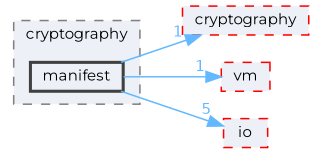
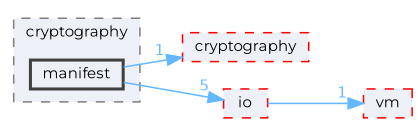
edge "manifest" -> "vm": now "io" -> "vm"
